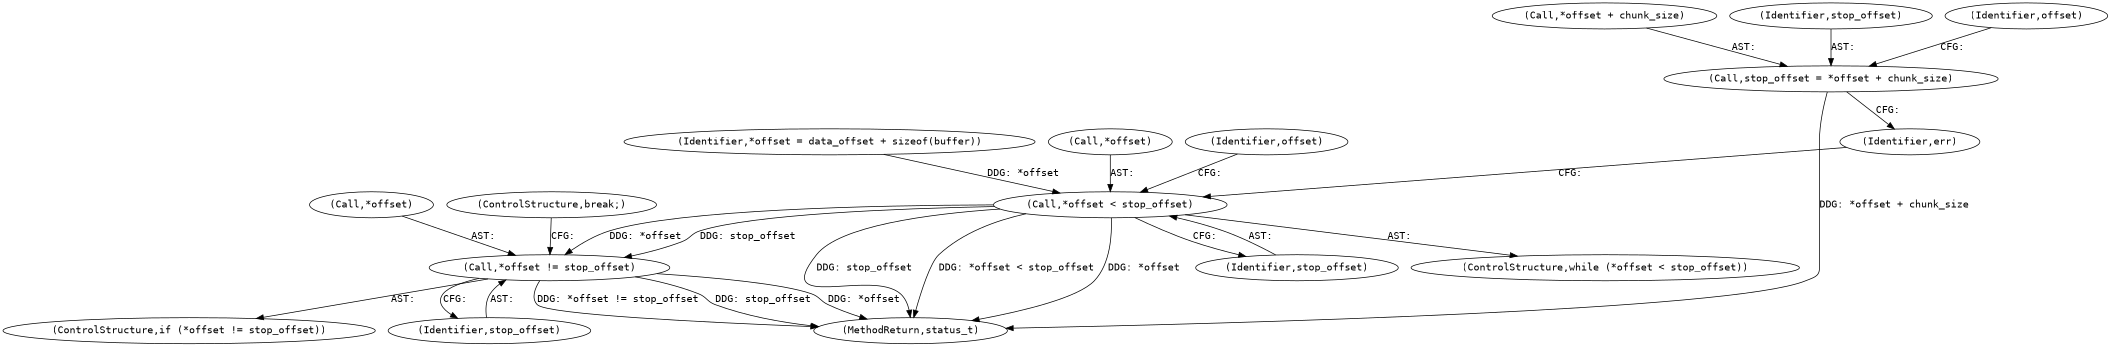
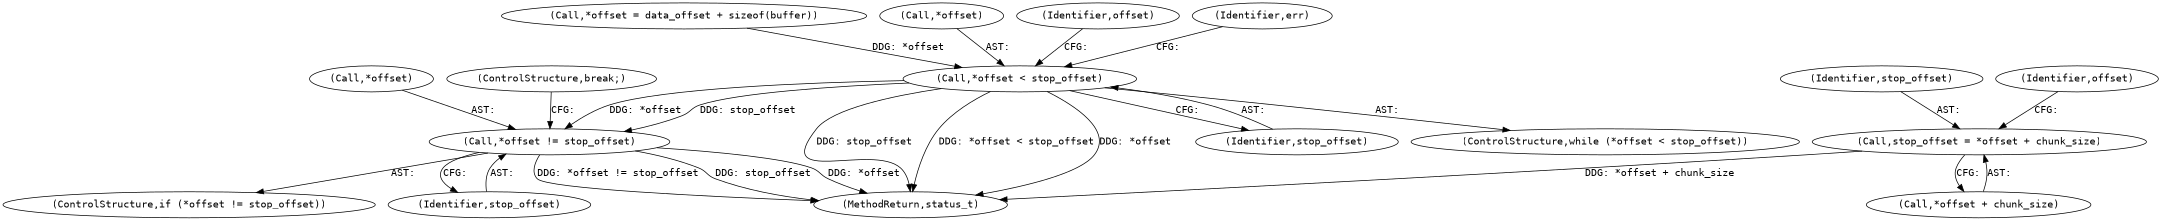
edge "(Call,stop_offset = *offset + chunk_size)" -> "(Identifier,err)": now "(Call,stop_offset = *offset + chunk_size)" -> "(Call,*offset + chunk_size)"
node "(Identifier,*offset = data_offset + sizeof(buffer))": label "(Identifier,*offset = data_offset + sizeof(buffer))" -> "(Call,*offset = data_offset + sizeof(buffer))"
